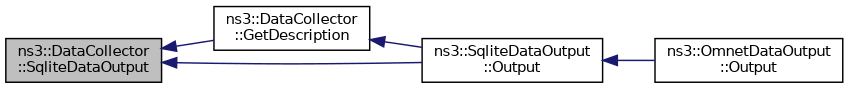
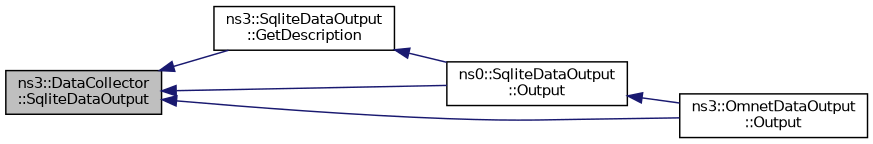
node "ns3::DataCollector ::GetDescription": label "ns3::DataCollector ::GetDescription" -> "ns3::SqliteDataOutput ::GetDescription"
node "ns3::SqliteDataOutput ::Output": label "ns3::SqliteDataOutput ::Output" -> "ns0::SqliteDataOutput ::Output"
edge "ns3::OmnetDataOutput ::Output" -> "ns3::DataCollector ::SqliteDataOutput": added
